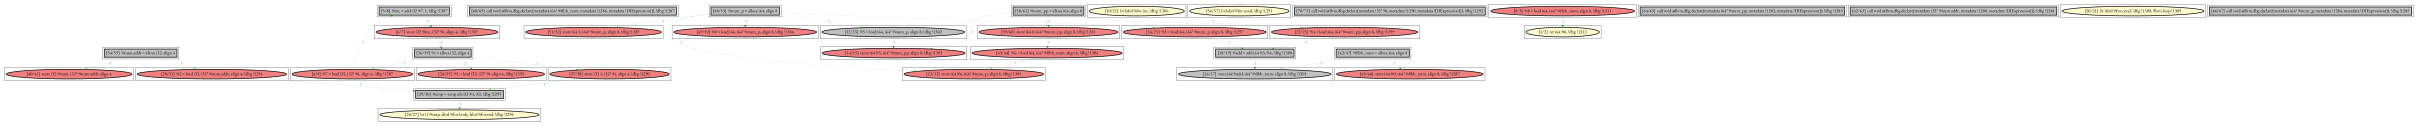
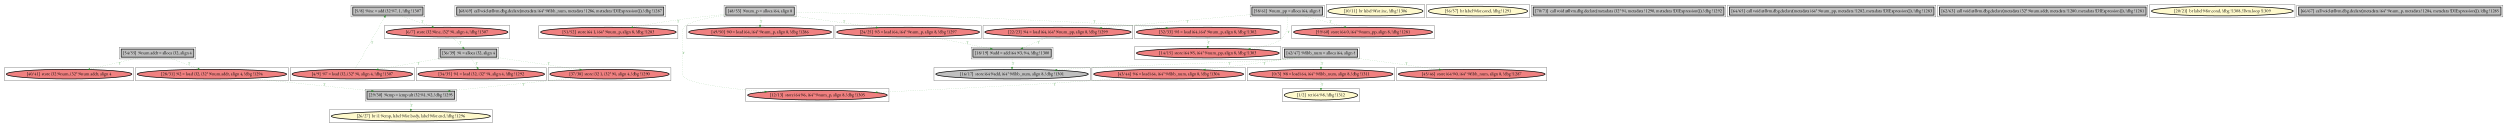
node "[32/33]  %5 = load i64, i64* %num_p, align 8, !dbg !1302": fillcolor grey -> lightcoral
edge "[59/60]  store i64 0, i64* %num_pp, align 8, !dbg !1281" -> "[43/44]  %6 = load i64, i64* %fibb_num, align 8, !dbg !1304": now "[42/47]  %fibb_num = alloca i64, align 8" -> "[43/44]  %6 = load i64, i64* %fibb_num, align 8, !dbg !1304"
edge "[42/47]  %fibb_num = alloca i64, align 8" -> "[0/3]  %8 = load i64, i64* %fibb_num, align 8, !dbg !1311": added, label "T"
